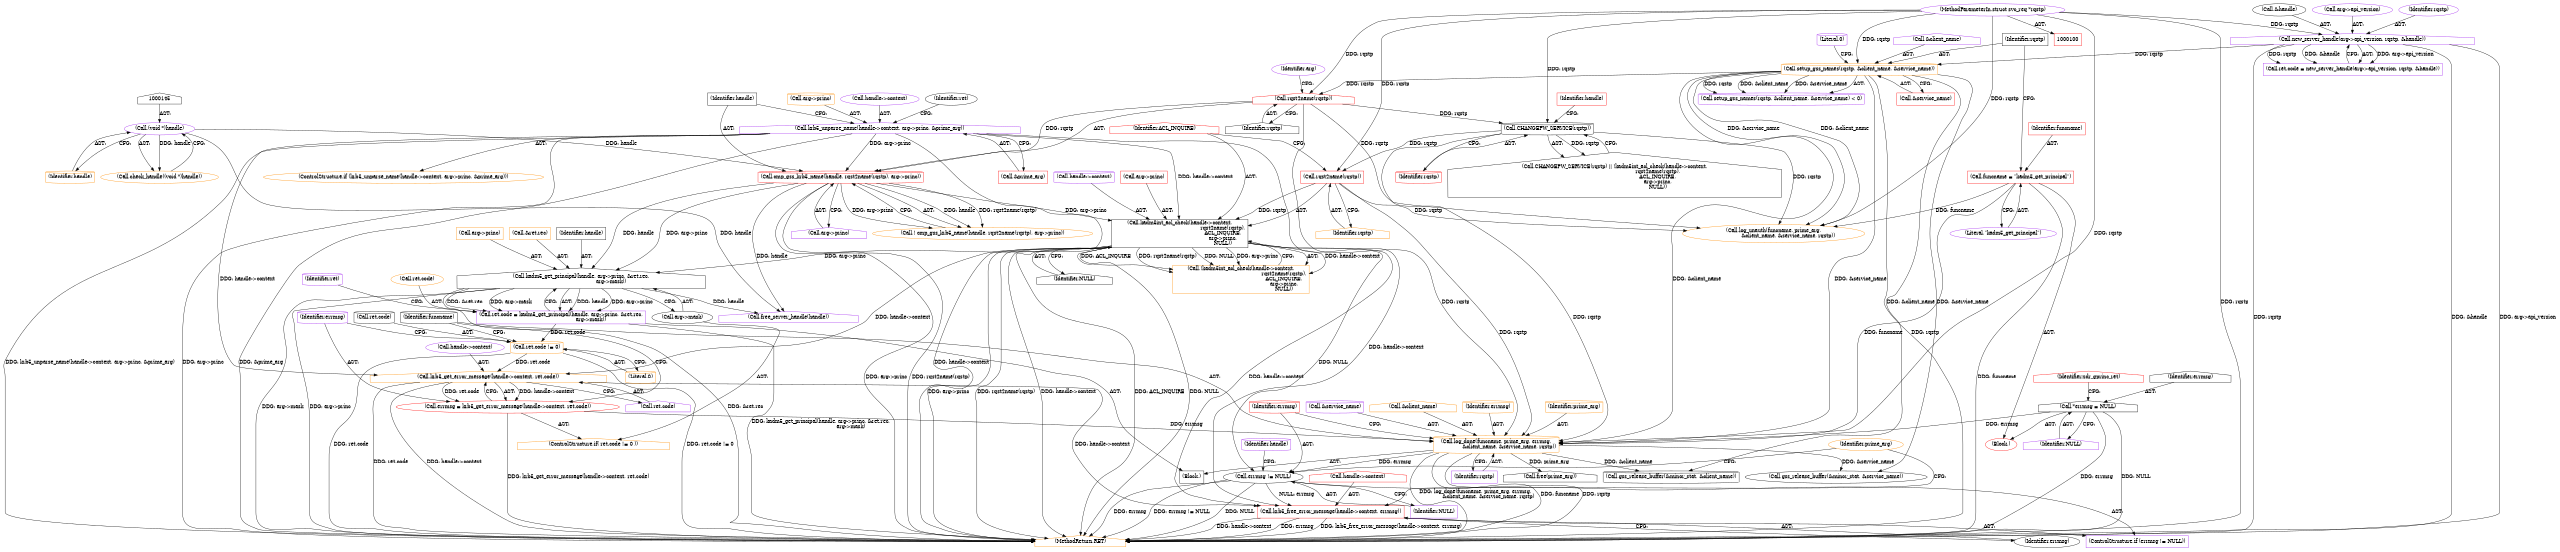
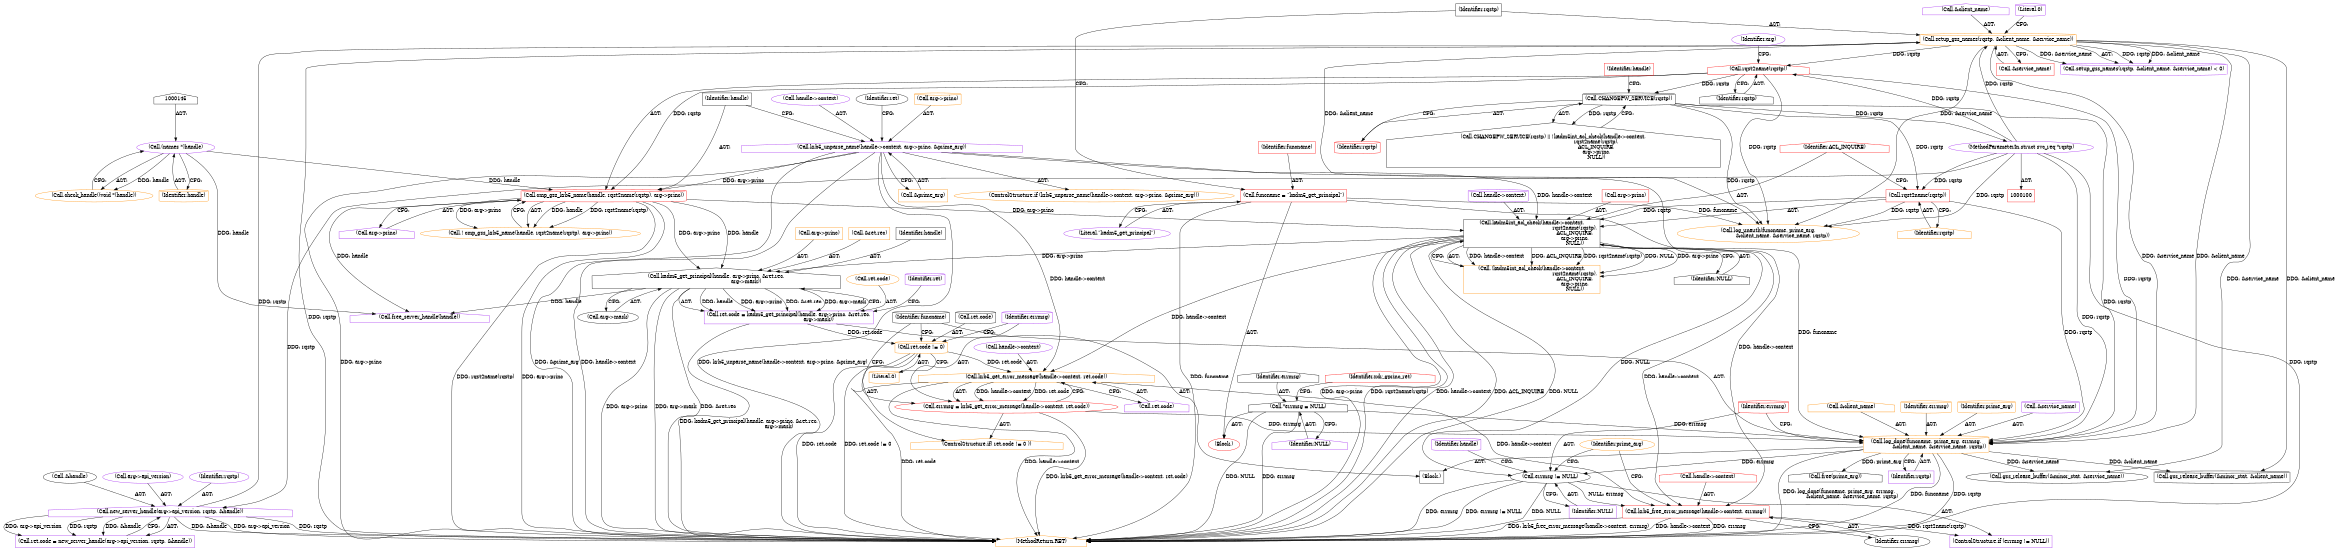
edge "(MethodParameterIn,struct svc_req *rqstp)" -> "(Call,CHANGEPW_SERVICE(rqstp))": reversed
node "(Call,(void *)handle)": label "(Call,(void *)handle)" -> "(Call,(names *)handle)"
node "(Call,&prime_arg)": color red -> darkorange
edge "(Call,arg->mask)" -> "(ControlStructure,if( ret.code != 0 ))": now "(Call,ret.code != 0)" -> "(ControlStructure,if( ret.code != 0 ))"
edge "(Call,krb5_free_error_message(handle->context, errmsg))" -> "(ControlStructure,if (errmsg != NULL))": label "AST: " -> "DDG: rqst2name(rqstp)"
